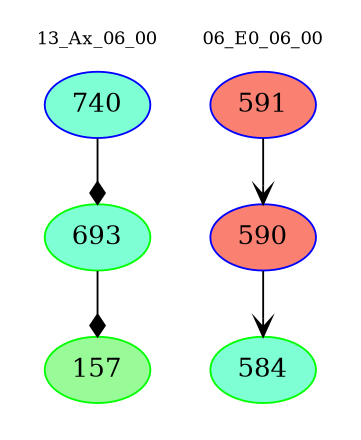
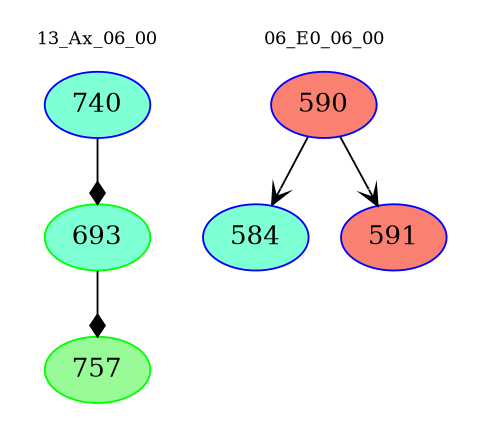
edge "591" -> "590": reversed
node "157": label "157" -> "757"
node "584": color green -> blue
